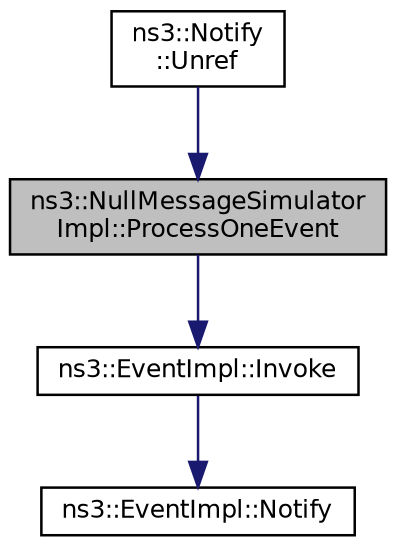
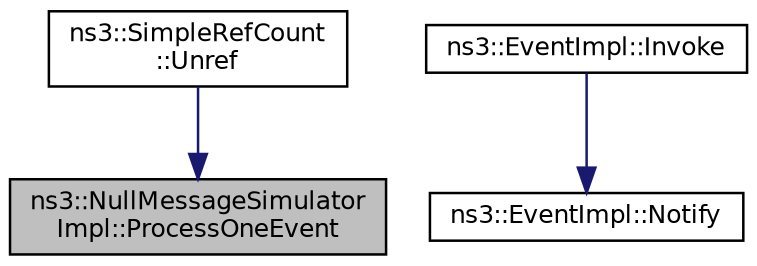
node "ns3::Notify ::Unref": label "ns3::Notify ::Unref" -> "ns3::SimpleRefCount ::Unref"
edge "ns3::NullMessageSimulator Impl::ProcessOneEvent" -> "ns3::EventImpl::Invoke": removed
